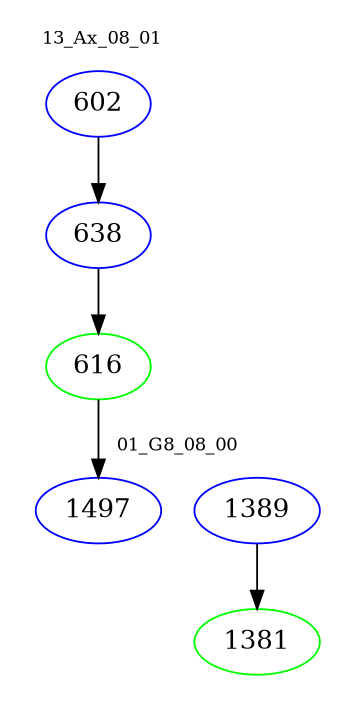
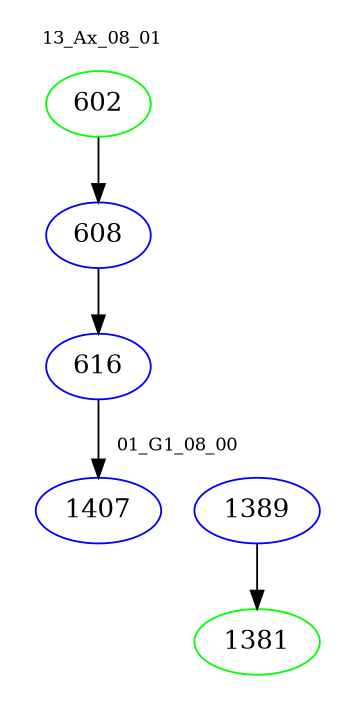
node "602": color blue -> green
node "638": label "638" -> "608"
node "616": color green -> blue
cluster "01_G8_08_00": label "01_G8_08_00" -> "01_G1_08_00"
node "1497": label "1497" -> "1407"
